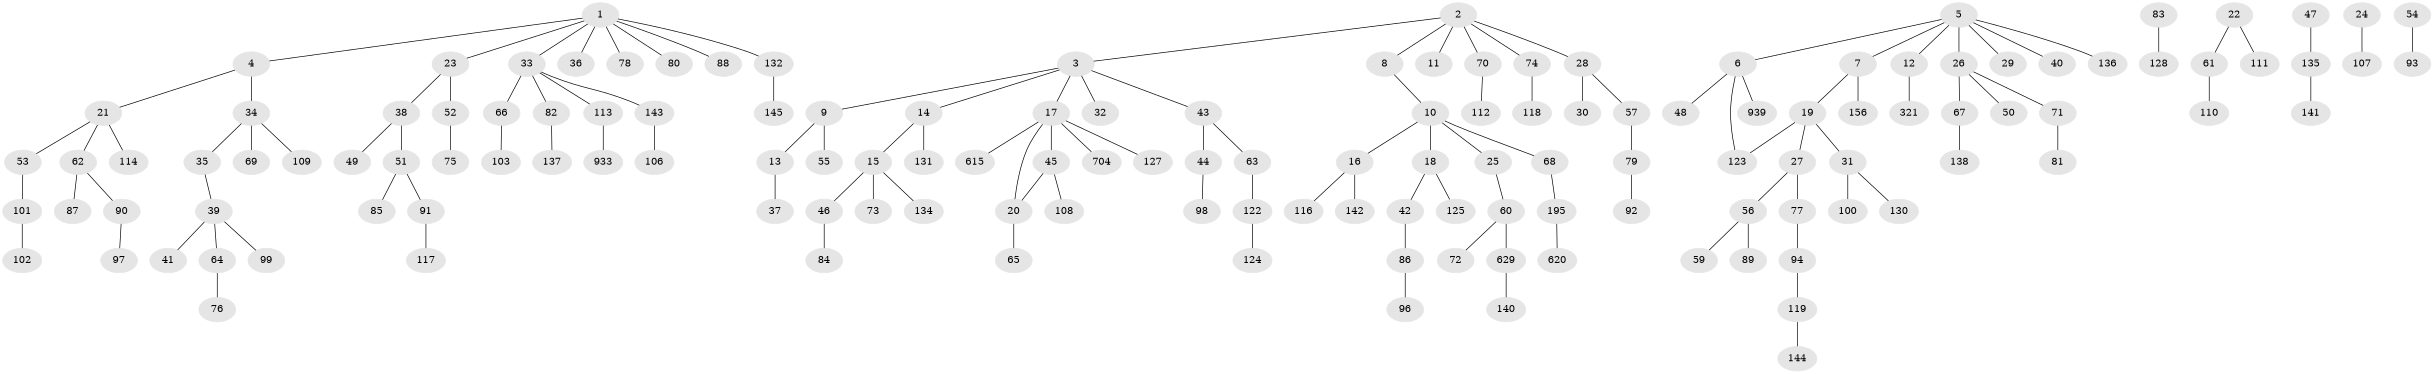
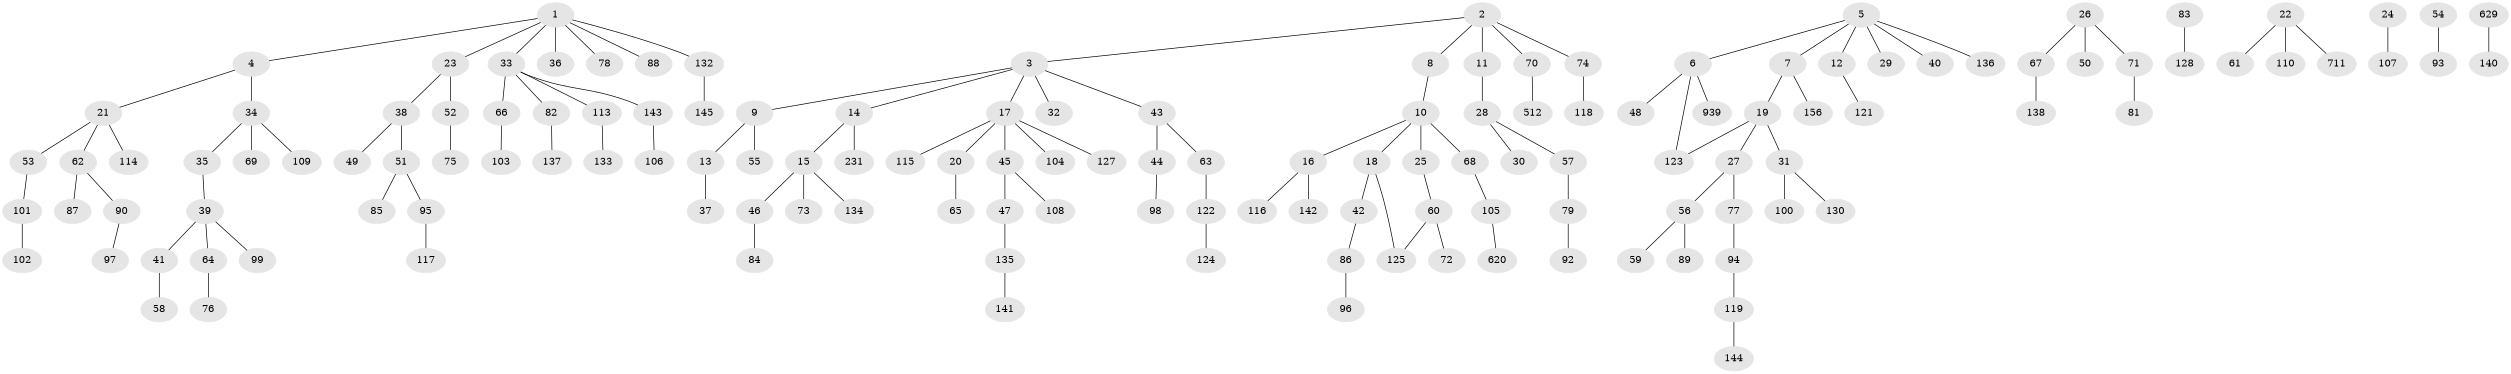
edge "2" -- "28": now "11" -- "28"
edge "5" -- "26": removed
node "80": removed
node "111": label "111" -> "711"
edge "61" -- "110": now "22" -- "110"
node "112": label "112" -> "512"
node "321": label "321" -> "121"
node "933": label "933" -> "133"
node "131": label "131" -> "231"
node "615": label "615" -> "115"
node "704": label "704" -> "104"
edge "45" -- "20": now "45" -- "47"
node "91": label "91" -> "95"
node "195": label "195" -> "105"
edge "60" -- "629": now "60" -- "125"
node "58": added
